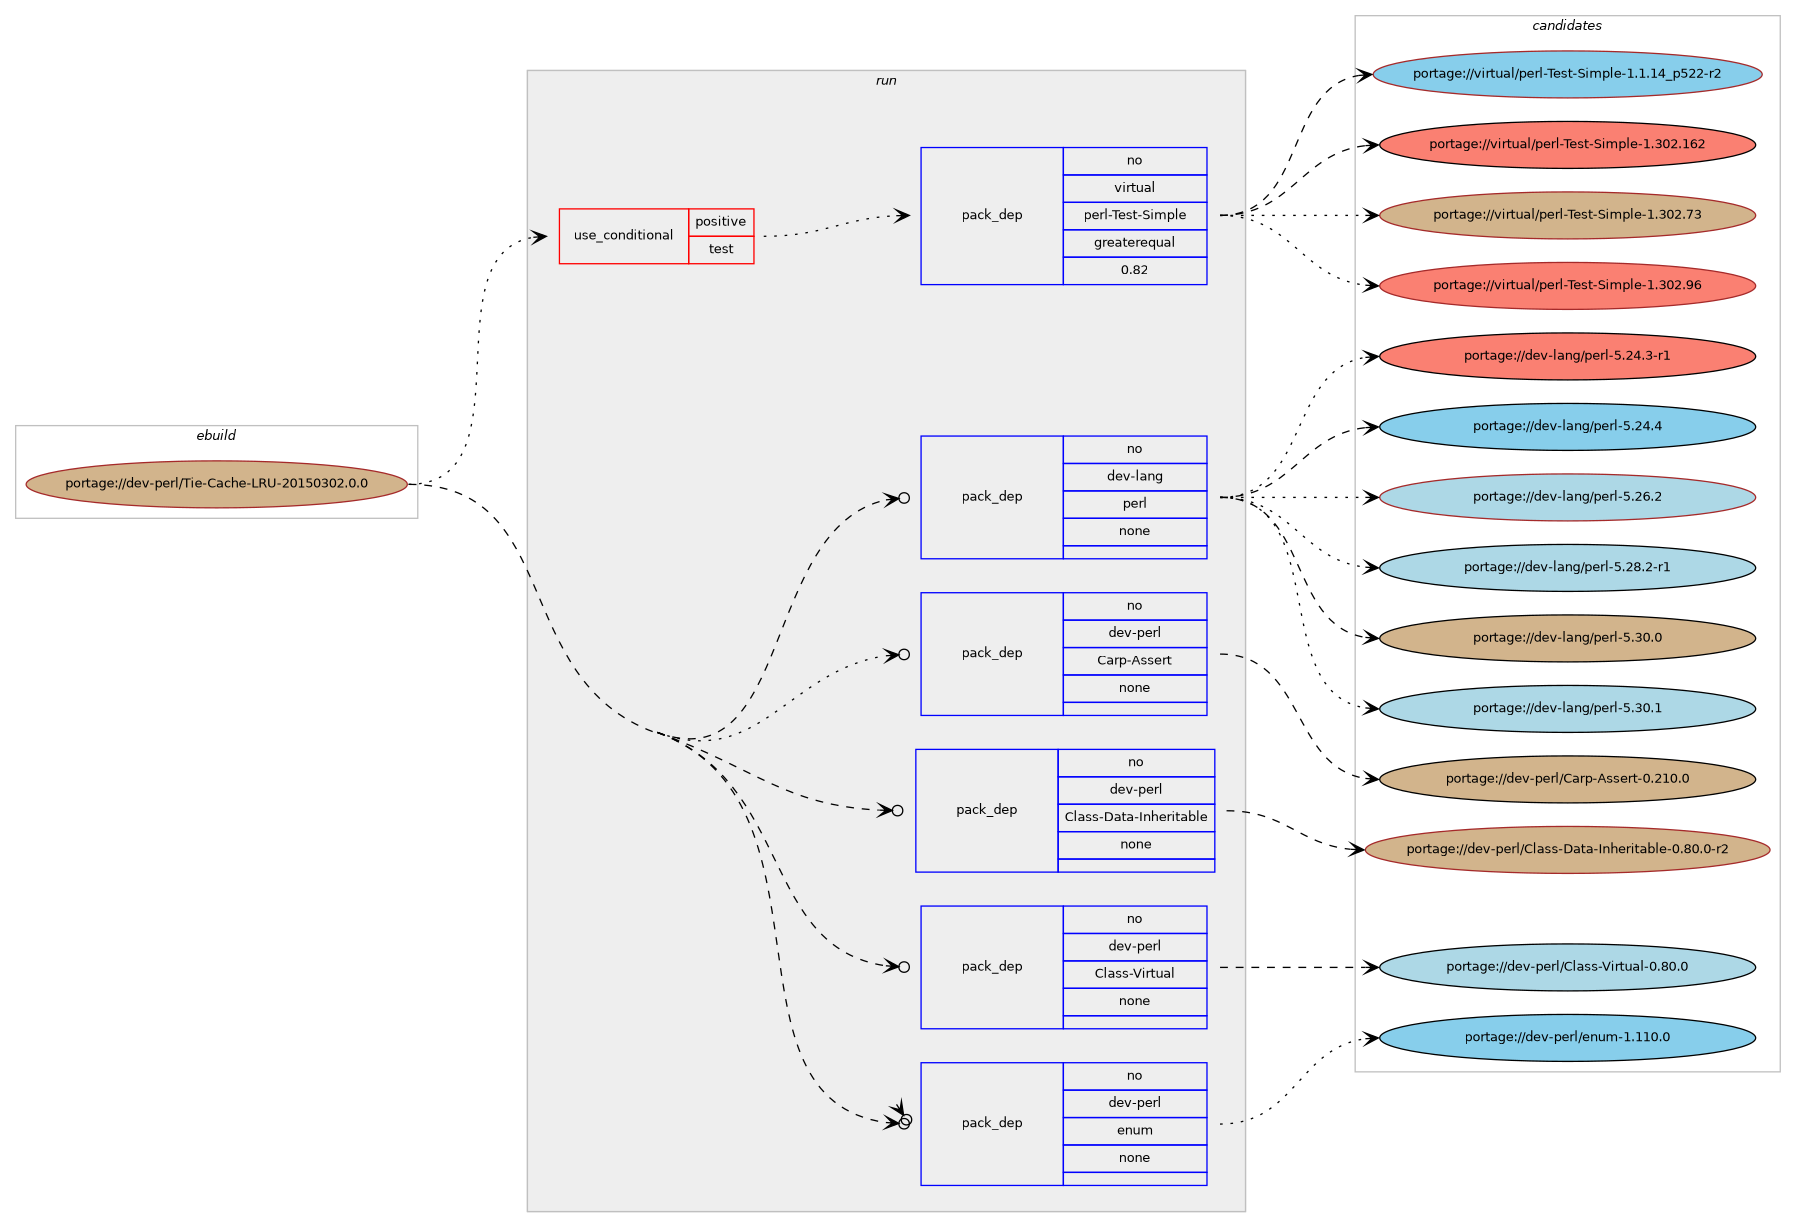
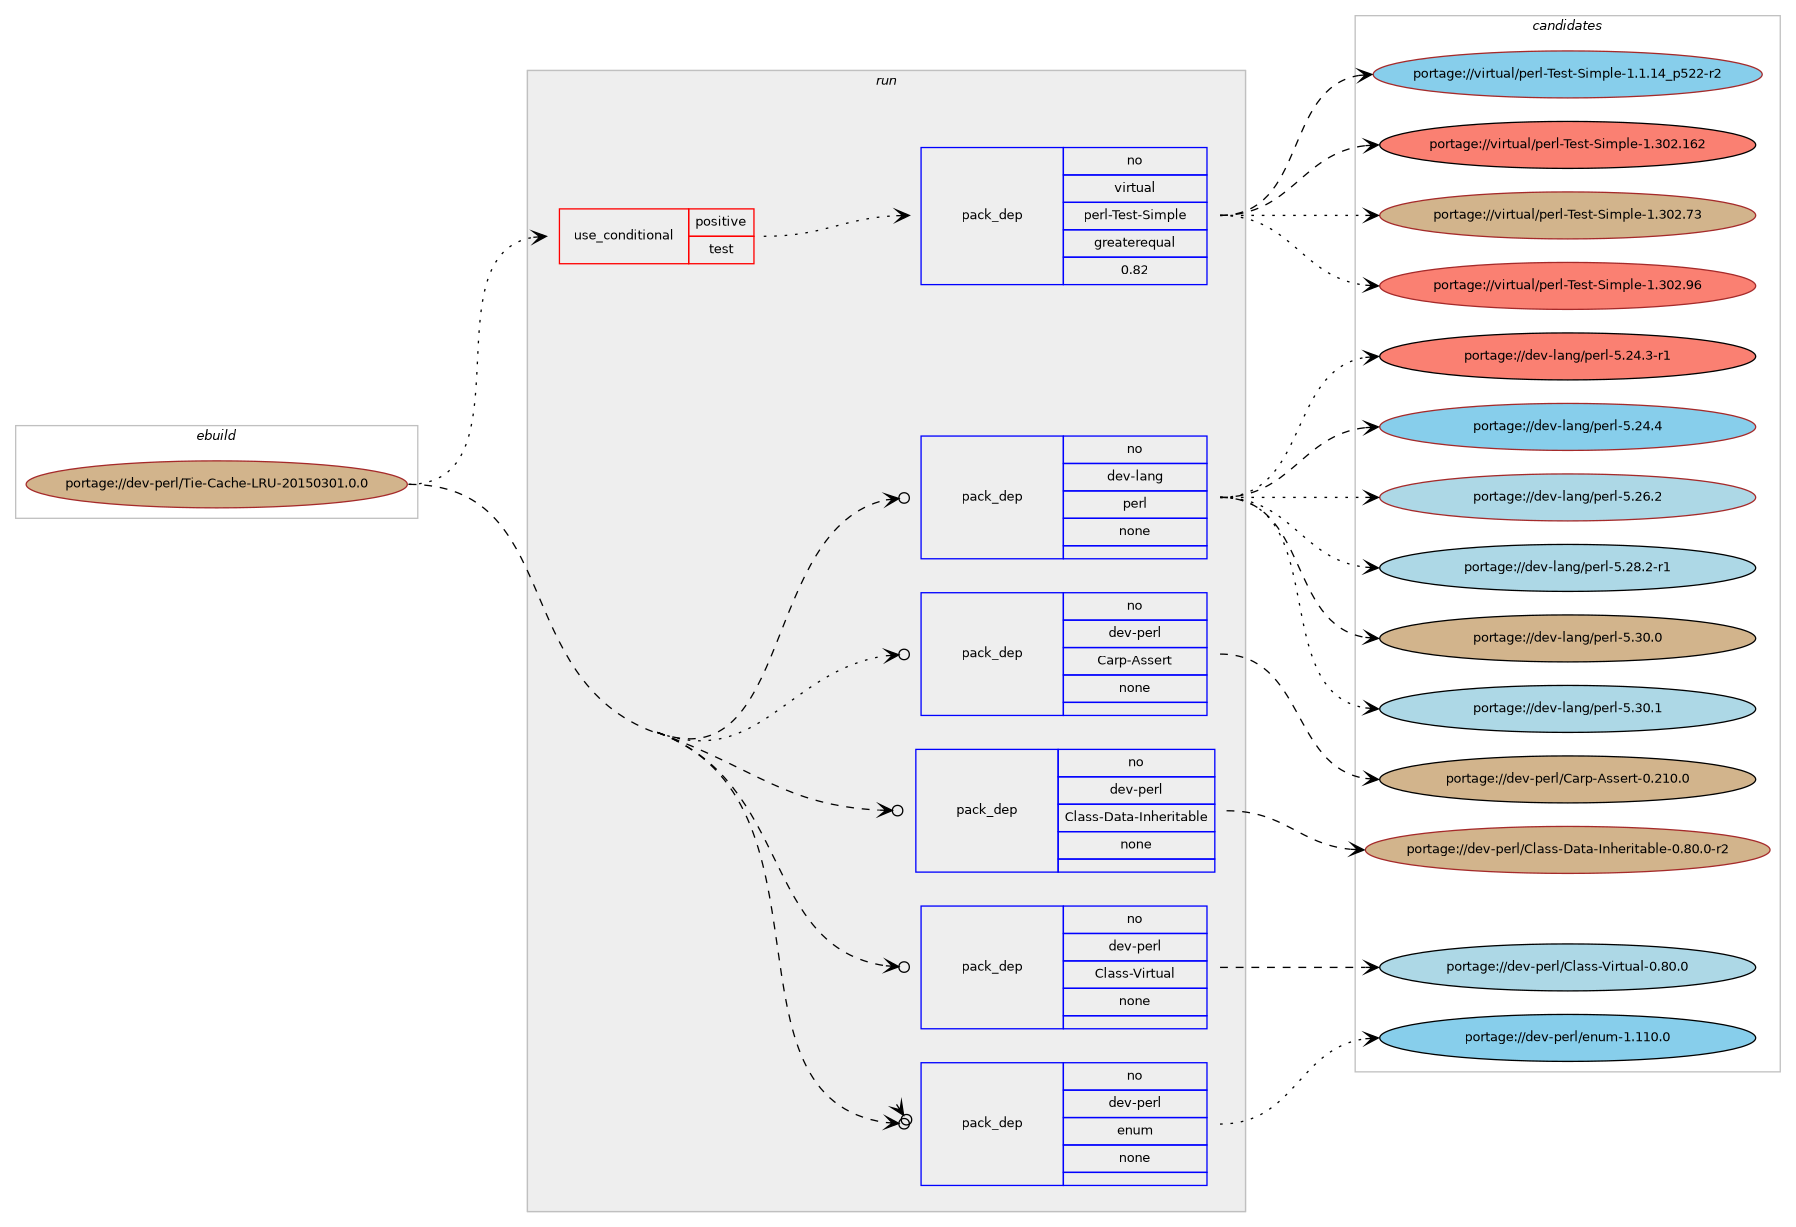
node "portage://dev-lang/perl-5.24.4": color black -> brown
node "portage://dev-perl/Tie-Cache-LRU-20150302.0.0": label "portage://dev-perl/Tie-Cache-LRU-20150302.0.0" -> "portage://dev-perl/Tie-Cache-LRU-20150301.0.0"
